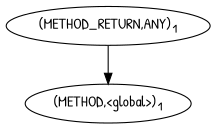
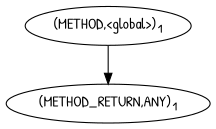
edge "(METHOD_RETURN,ANY)" -> "(METHOD,<global>)": reversed
